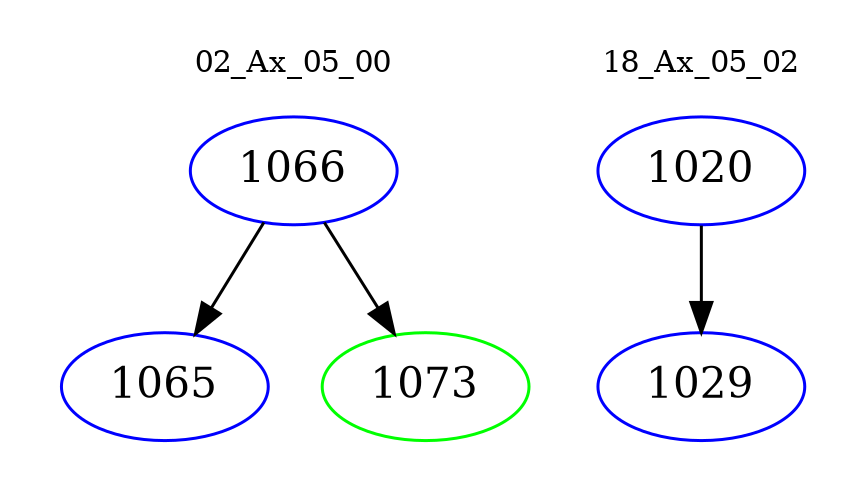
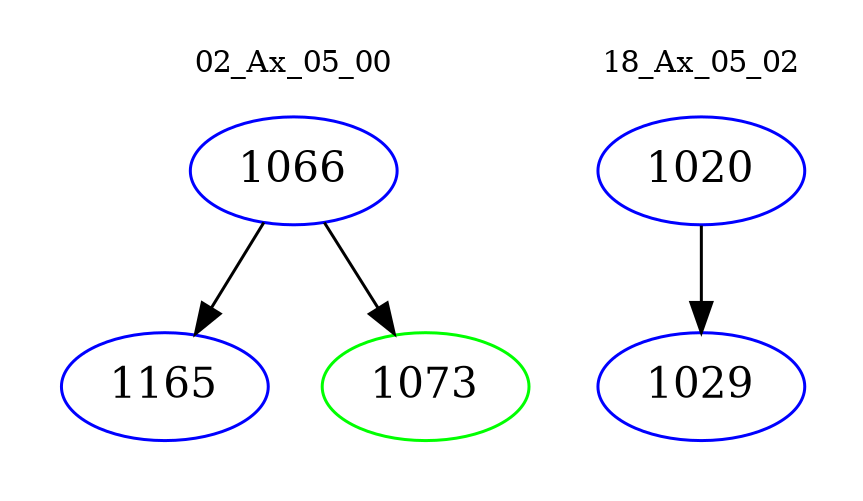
node "1065": label "1065" -> "1165"
